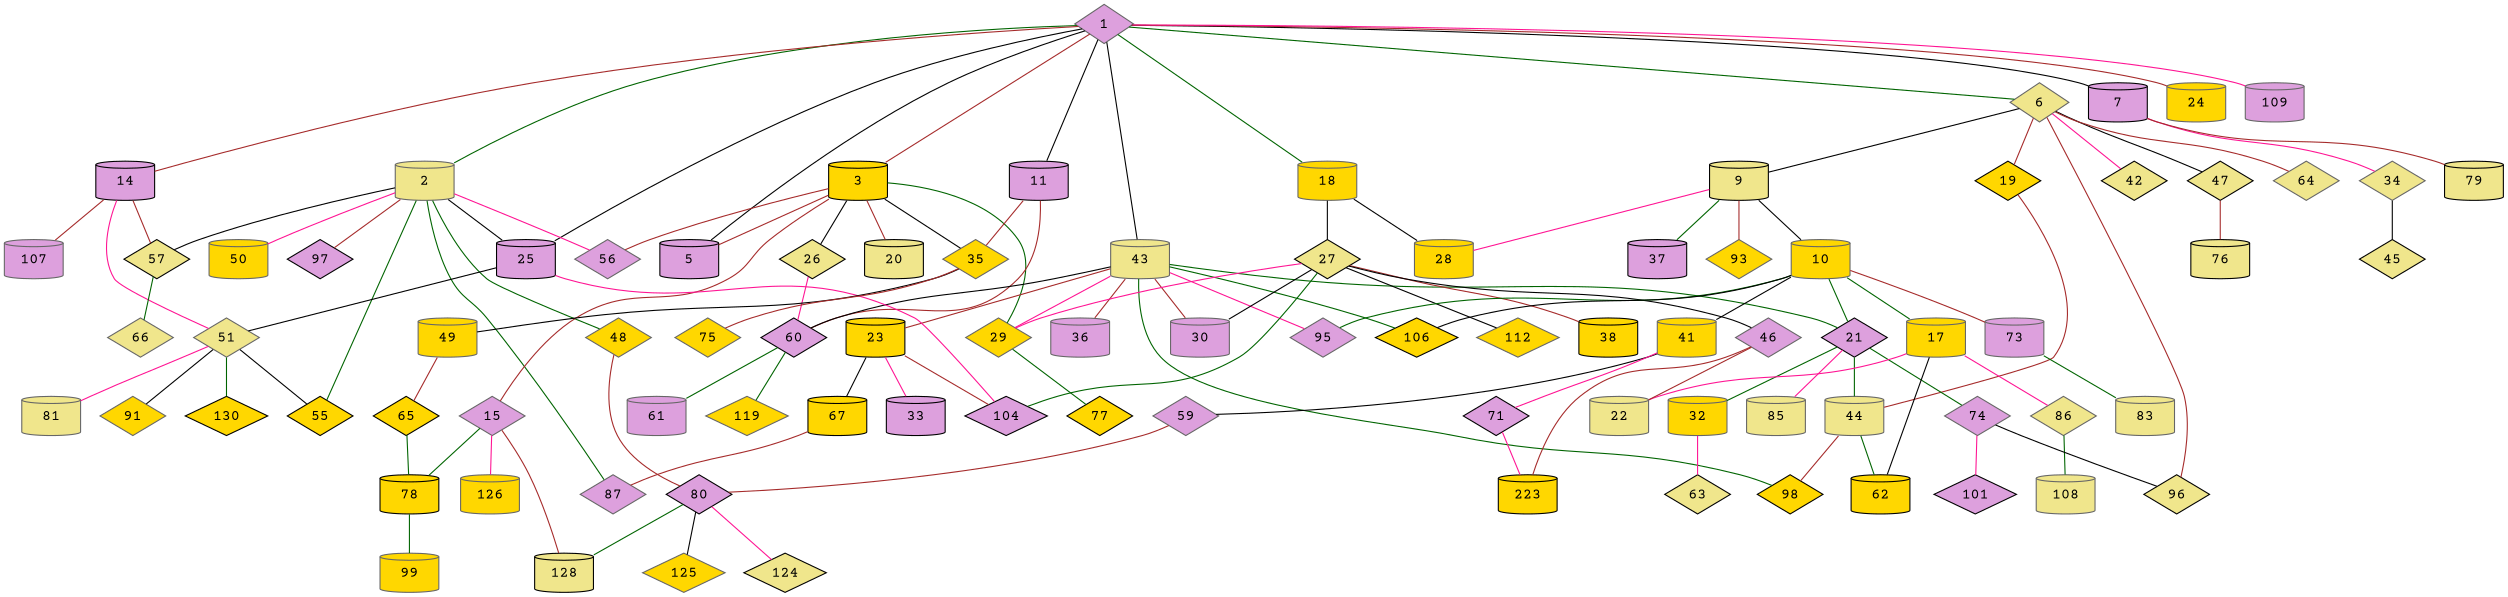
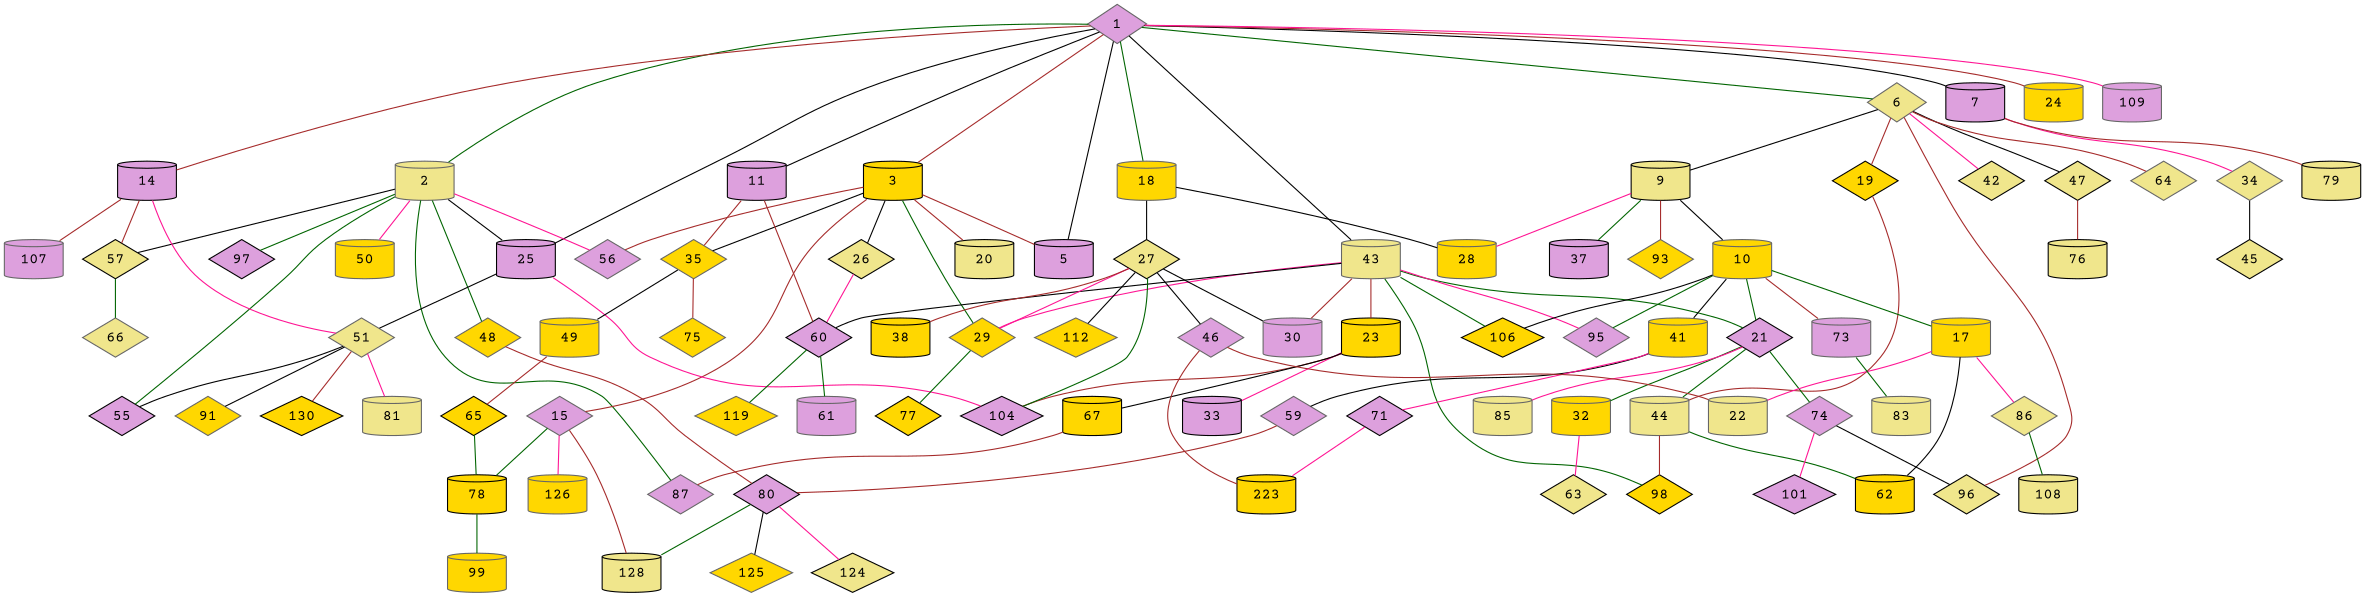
edge "2" -- "97": color brown -> darkgreen
node "36": removed
edge "51" -- "130": color darkgreen -> brown
node "55": fillcolor gold -> plum
node "108": color gray40 -> black
